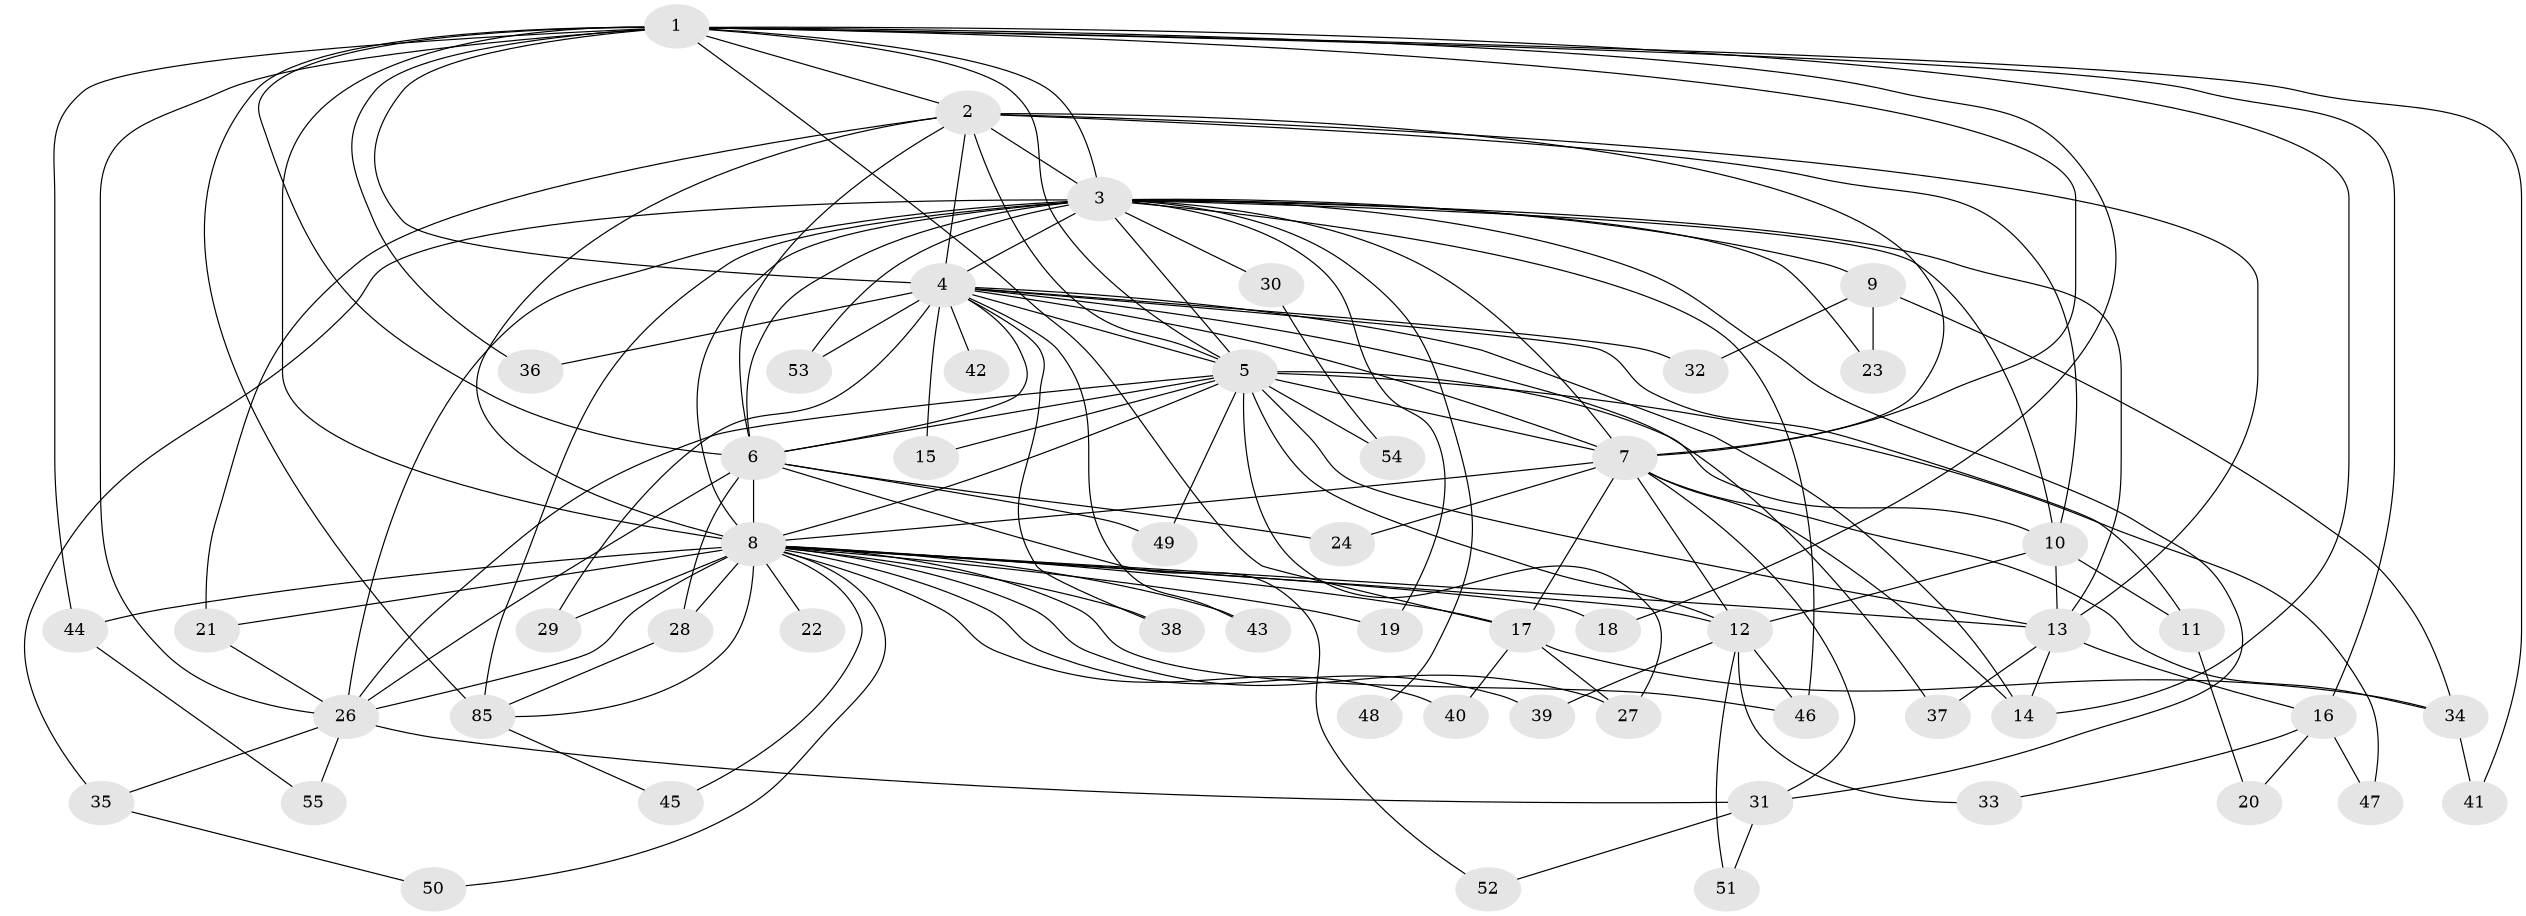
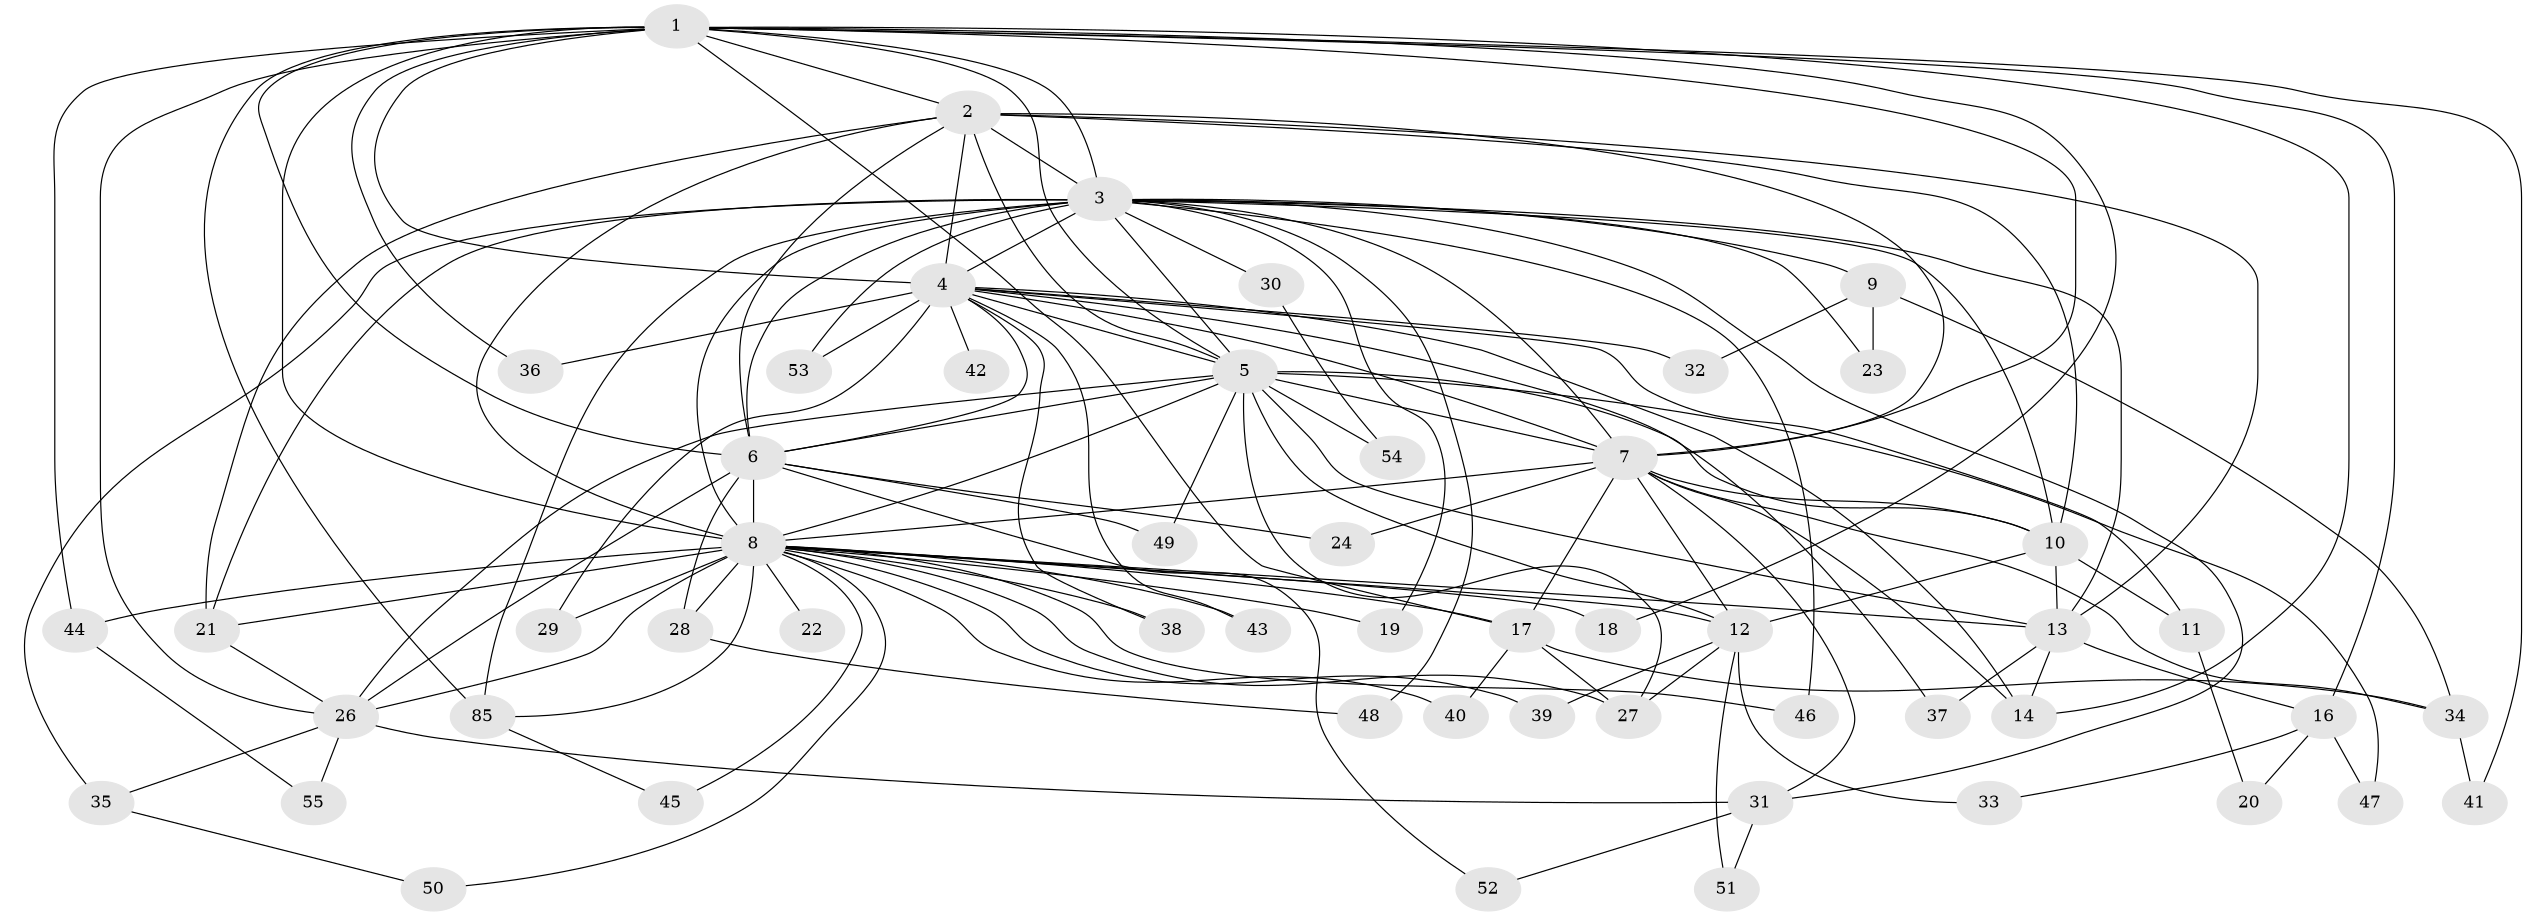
edge "3" -- "26": now "3" -- "21"
node "15": removed
edge "7" -- "10": added
edge "28" -- "85": now "28" -- "48"
edge "12" -- "46": now "12" -- "27"
